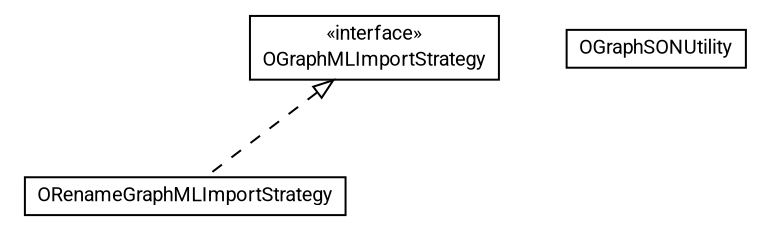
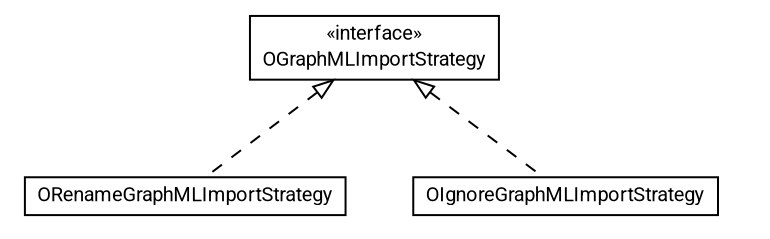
node "OGraphSONUtility": removed
node "OIgnoreGraphMLImportStrategy": added
